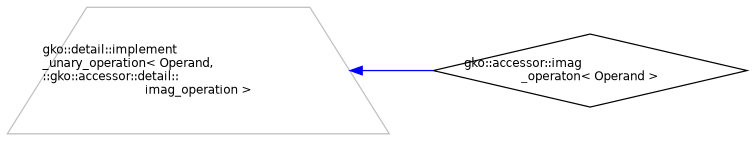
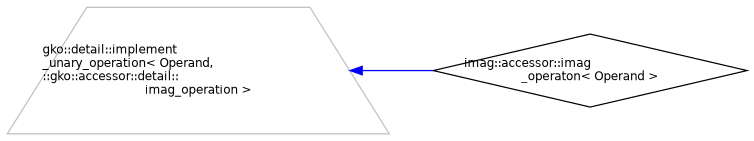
node "gko::accessor::imag _operaton< Operand >": label "gko::accessor::imag _operaton< Operand >" -> "imag::accessor::imag _operaton< Operand >"
